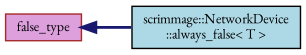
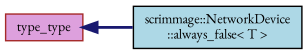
node "false_type": label "false_type" -> "type_type"
